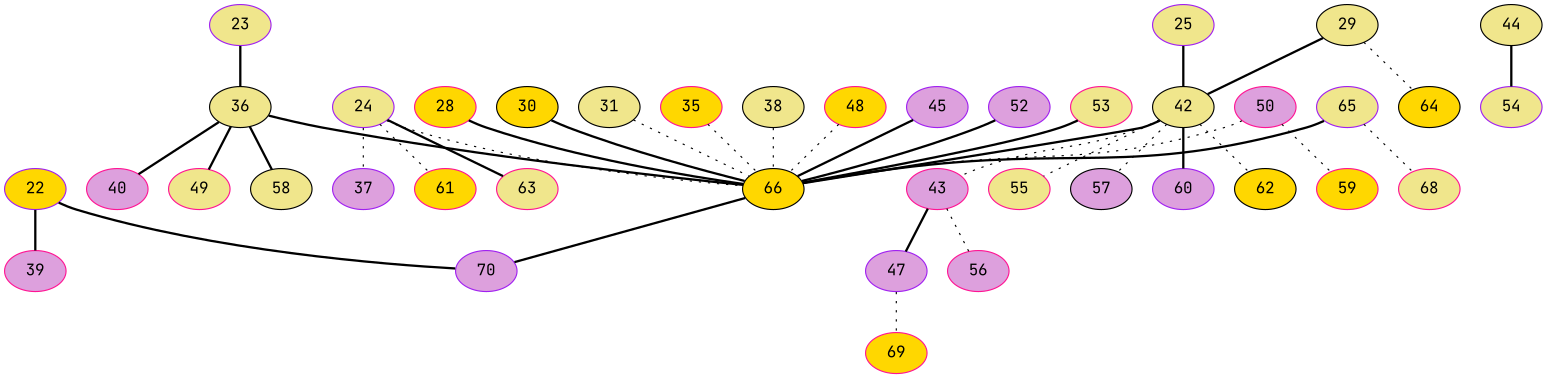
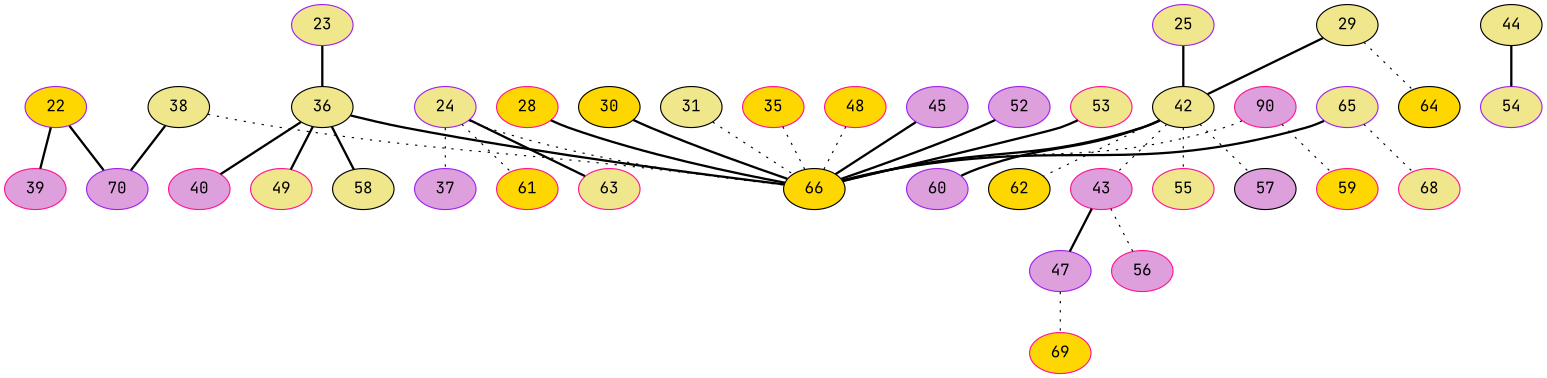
node "50": label "50" -> "90"
edge "66" -- "70": now "38" -- "70"
